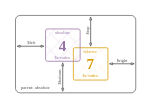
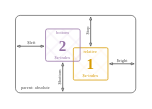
node "absolute": label "absolute" -> "bottom"
node "4": label "4" -> "2"
node "7": label "7" -> "1"
